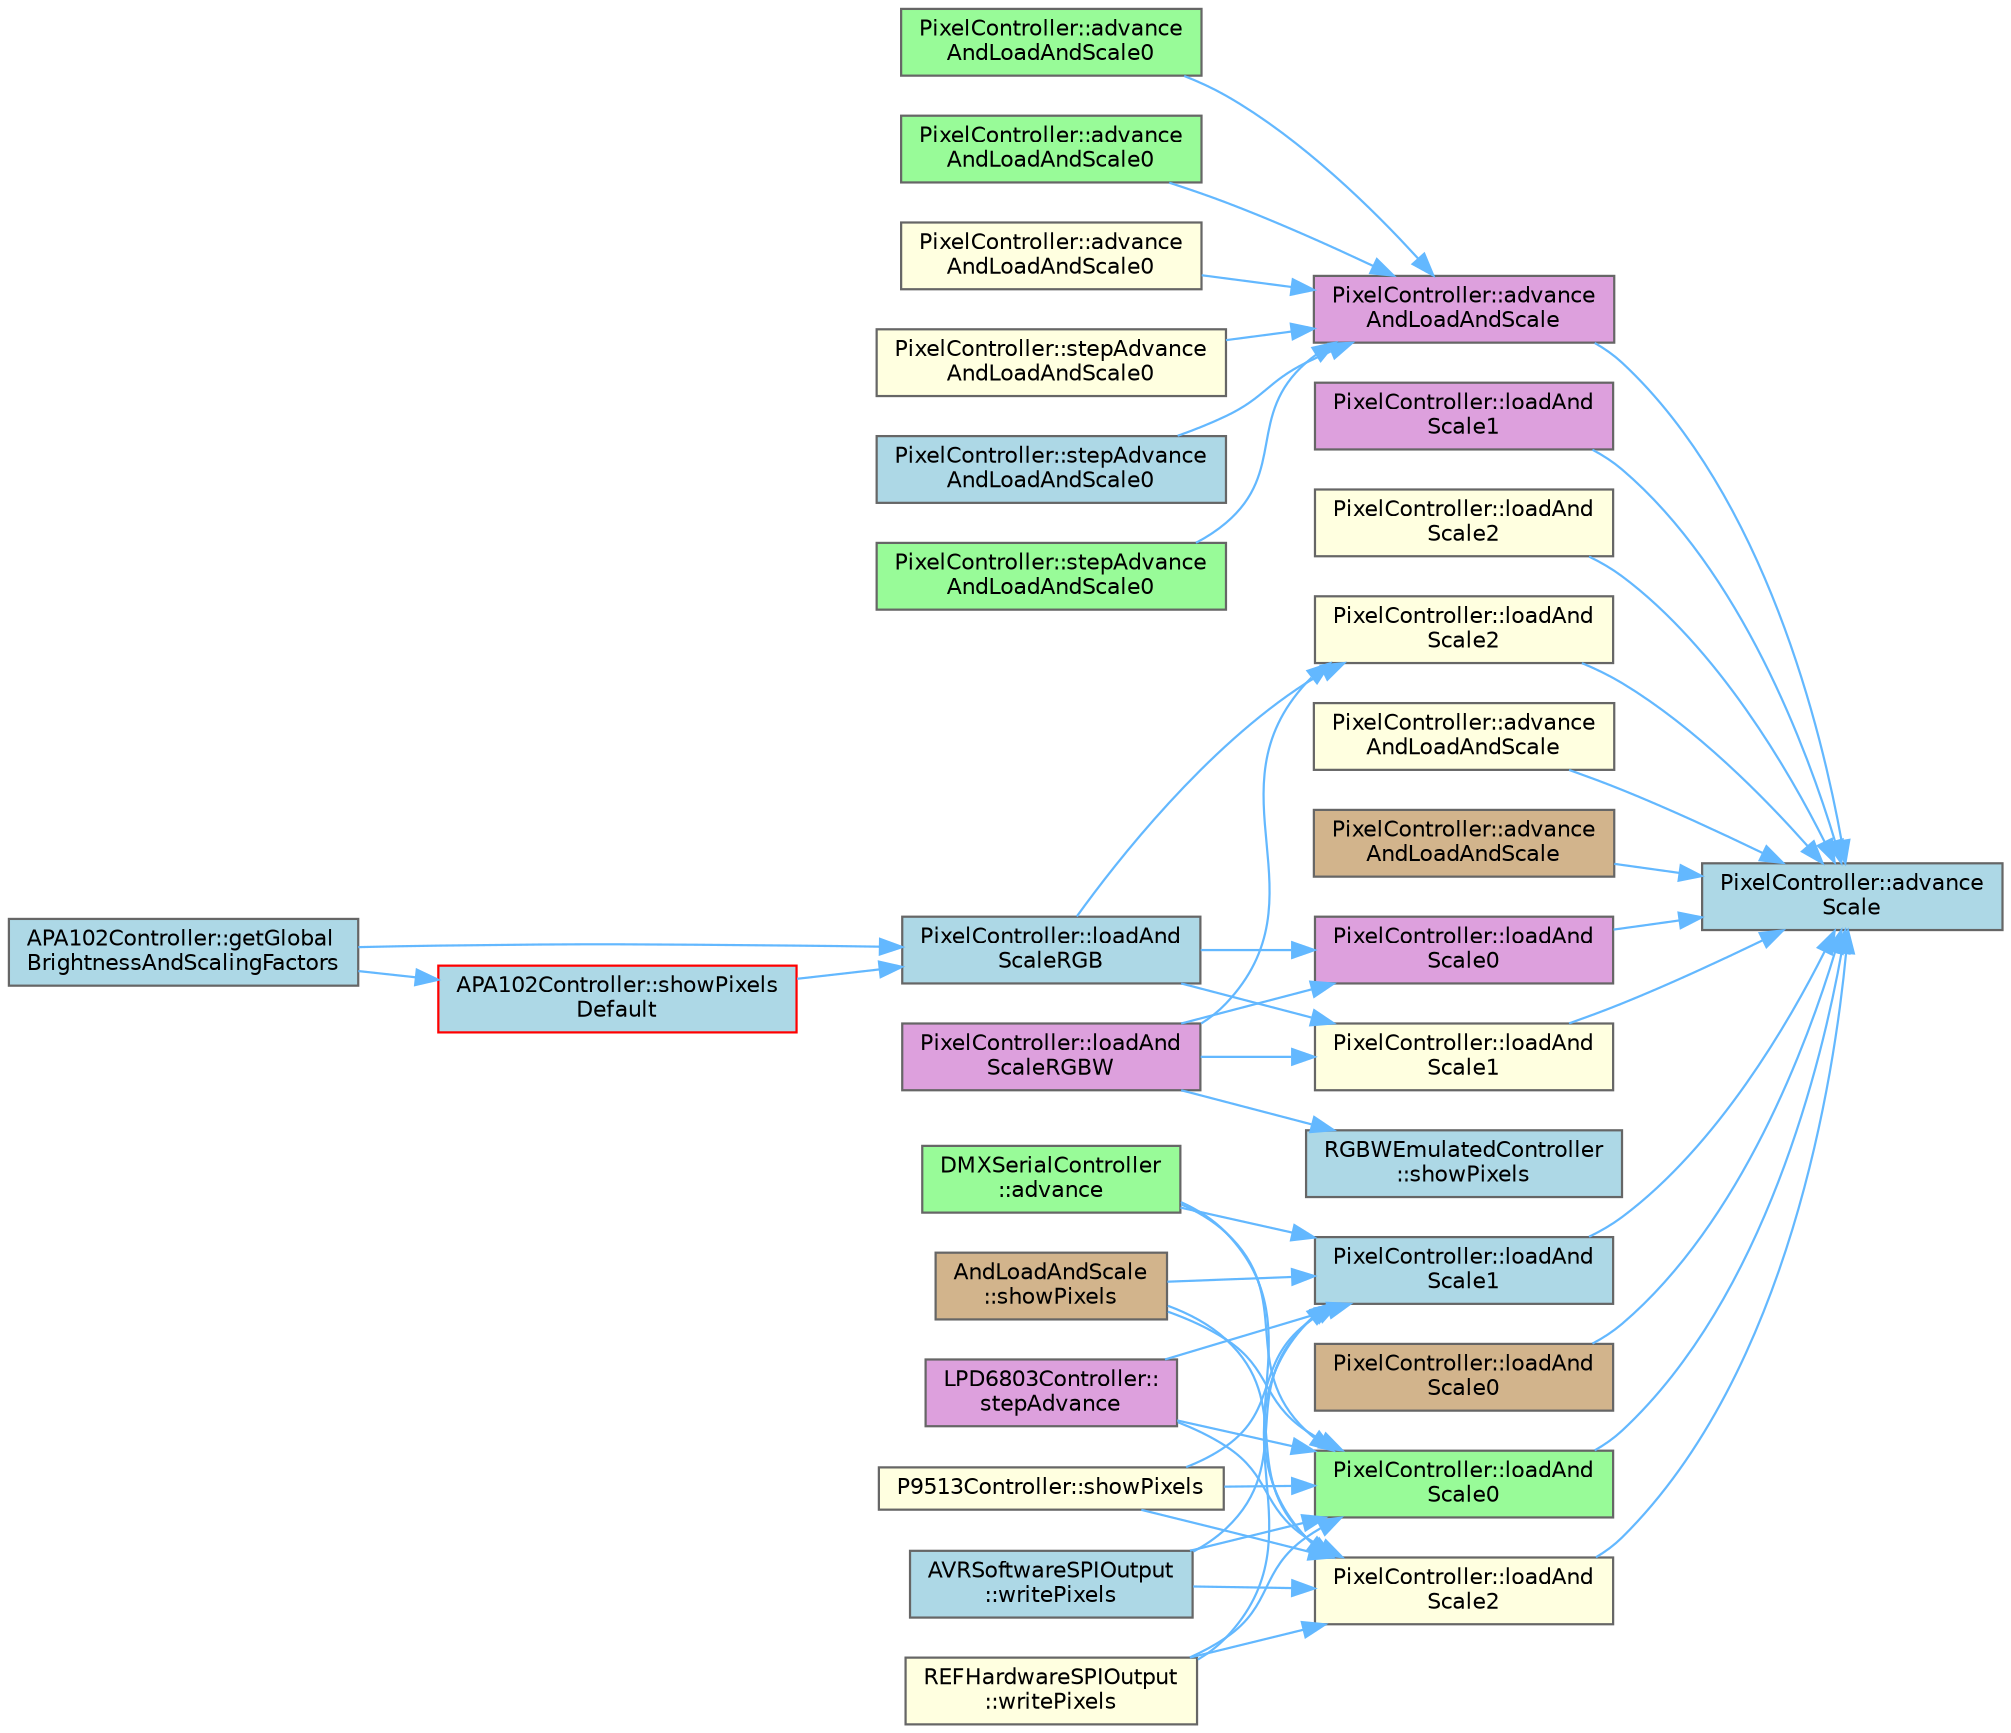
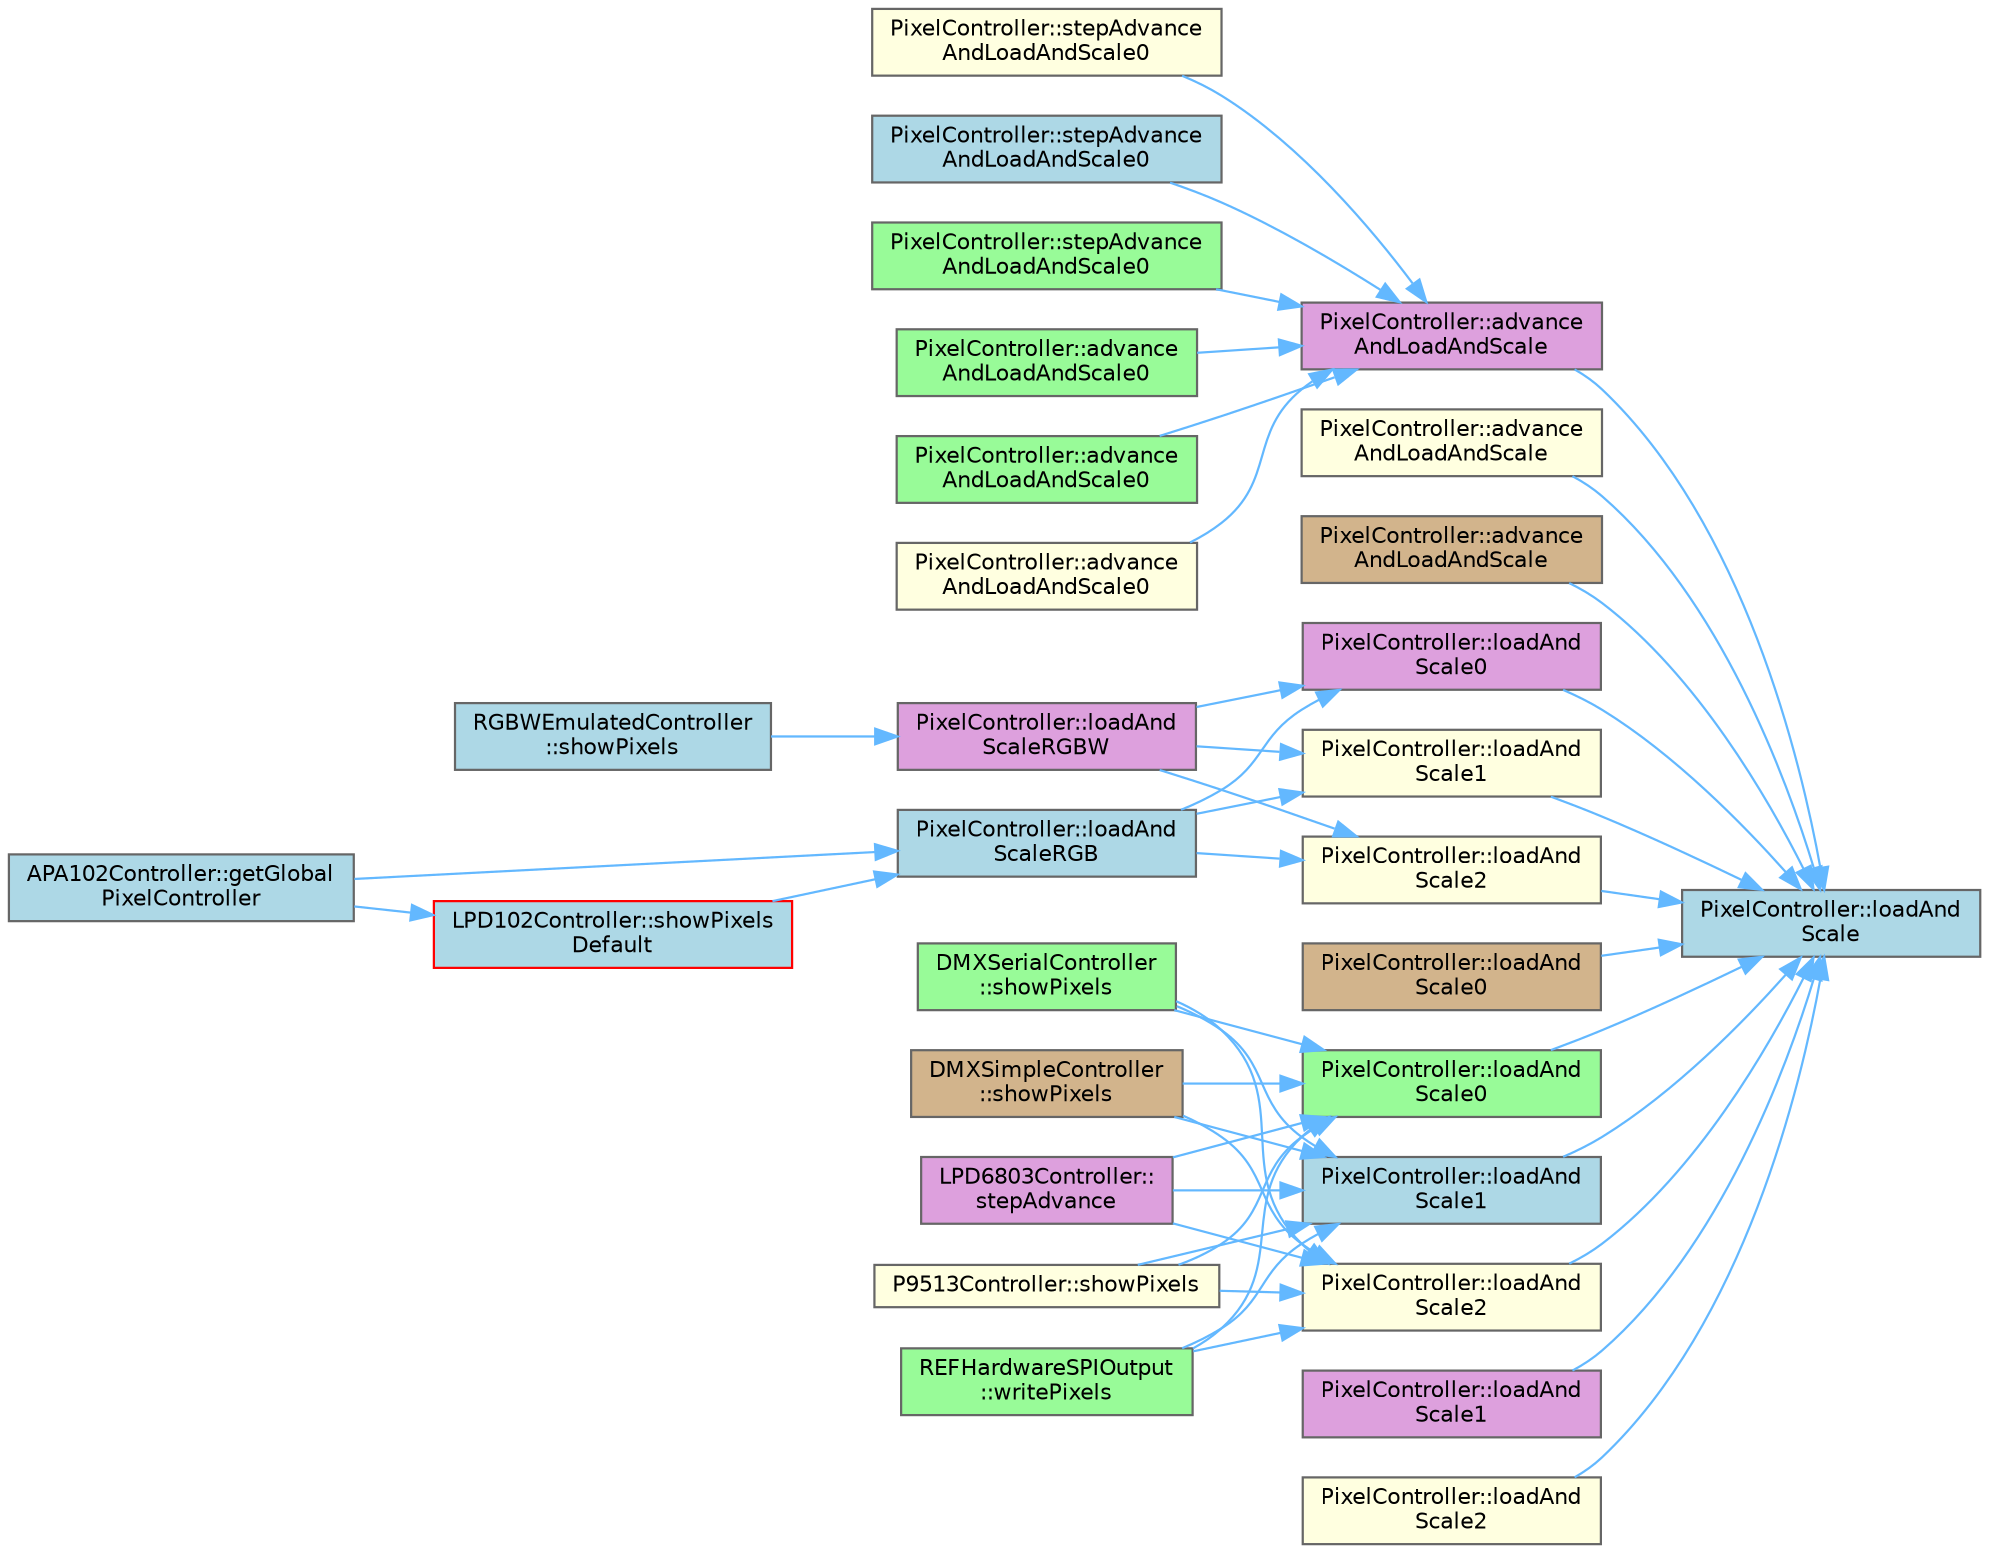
node "PixelController::advance Scale": label "PixelController::advance Scale" -> "PixelController::loadAnd Scale"
node "APA102Controller::getGlobal BrightnessAndScalingFactors": label "APA102Controller::getGlobal BrightnessAndScalingFactors" -> "APA102Controller::getGlobal PixelController"
node "APA102Controller::showPixels Default": label "APA102Controller::showPixels Default" -> "LPD102Controller::showPixels Default"
edge "PixelController::loadAnd ScaleRGBW" -> "RGBWEmulatedController ::showPixels": reversed
node "DMXSerialController ::advance": label "DMXSerialController ::advance" -> "DMXSerialController ::showPixels"
node "AndLoadAndScale ::showPixels": label "AndLoadAndScale ::showPixels" -> "DMXSimpleController ::showPixels"
node "AVRSoftwareSPIOutput ::writePixels": removed
node "REFHardwareSPIOutput ::writePixels": fillcolor lightyellow -> palegreen
